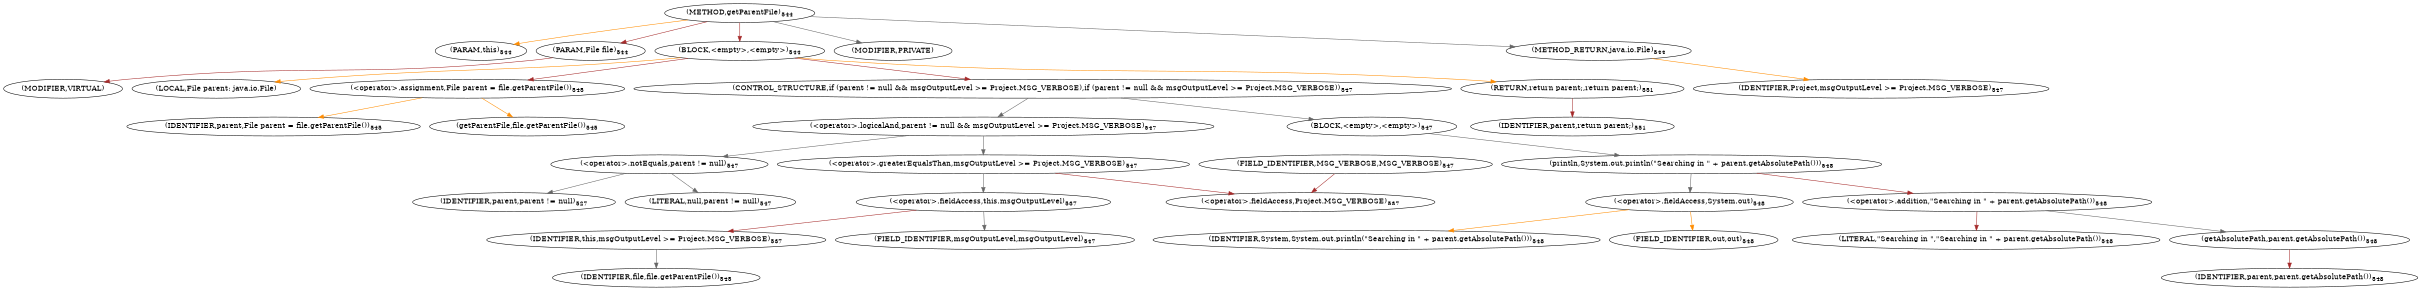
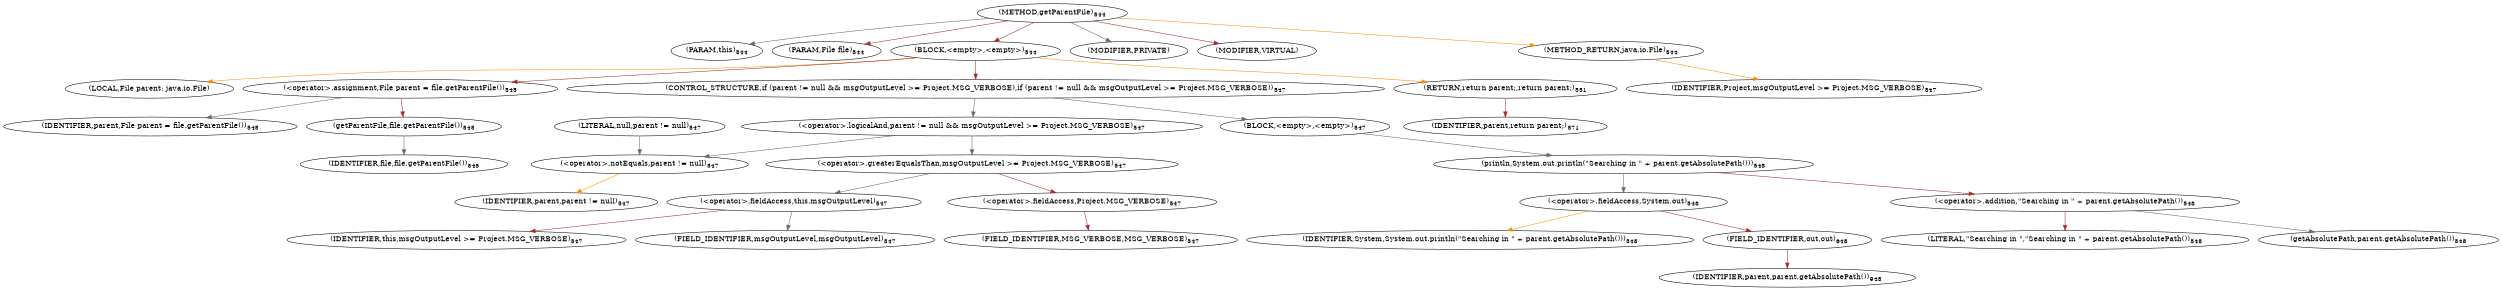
edge "(METHOD,getParentFile)" -> "(PARAM,this)": color darkorange -> gray40
edge "(METHOD,getParentFile)" -> "(METHOD_RETURN,java.io.File)": color gray40 -> darkorange
edge "(PARAM,File file)" -> "(MODIFIER,VIRTUAL)": now "(METHOD,getParentFile)" -> "(MODIFIER,VIRTUAL)"
edge "(<operator>.assignment,File parent = file.getParentFile())" -> "(getParentFile,file.getParentFile())": color darkorange -> brown
edge "(<operator>.assignment,File parent = file.getParentFile())" -> "(IDENTIFIER,parent,File parent = file.getParentFile())": color darkorange -> gray40
node "(IDENTIFIER,parent,return parent;)": text "551" -> "571"
edge "(<operator>.notEquals,parent != null)" -> "(LITERAL,null,parent != null)": reversed
edge "(FIELD_IDENTIFIER,MSG_VERBOSE,MSG_VERBOSE)" -> "(<operator>.fieldAccess,Project.MSG_VERBOSE)": reversed
edge "(<operator>.notEquals,parent != null)" -> "(IDENTIFIER,parent,parent != null)": color gray40 -> darkorange
node "(IDENTIFIER,parent,parent != null)": text "527" -> "547"
node "(<operator>.fieldAccess,this.msgOutputLevel)": text "537" -> "547"
node "(<operator>.fieldAccess,Project.MSG_VERBOSE)": text "537" -> "547"
edge "(<operator>.fieldAccess,System.out)" -> "(FIELD_IDENTIFIER,out,out)": color darkorange -> brown
node "(IDENTIFIER,this,msgOutputLevel >= Project.MSG_VERBOSE)": text "537" -> "547"
node "(FIELD_IDENTIFIER,out,out)": text "548" -> "648"
edge "(IDENTIFIER,this,msgOutputLevel >= Project.MSG_VERBOSE)" -> "(IDENTIFIER,file,file.getParentFile())": now "(getParentFile,file.getParentFile())" -> "(IDENTIFIER,file,file.getParentFile())"
edge "(getAbsolutePath,parent.getAbsolutePath())" -> "(IDENTIFIER,parent,parent.getAbsolutePath())": now "(FIELD_IDENTIFIER,out,out)" -> "(IDENTIFIER,parent,parent.getAbsolutePath())"
node "(IDENTIFIER,parent,parent.getAbsolutePath())": text "548" -> "948"
